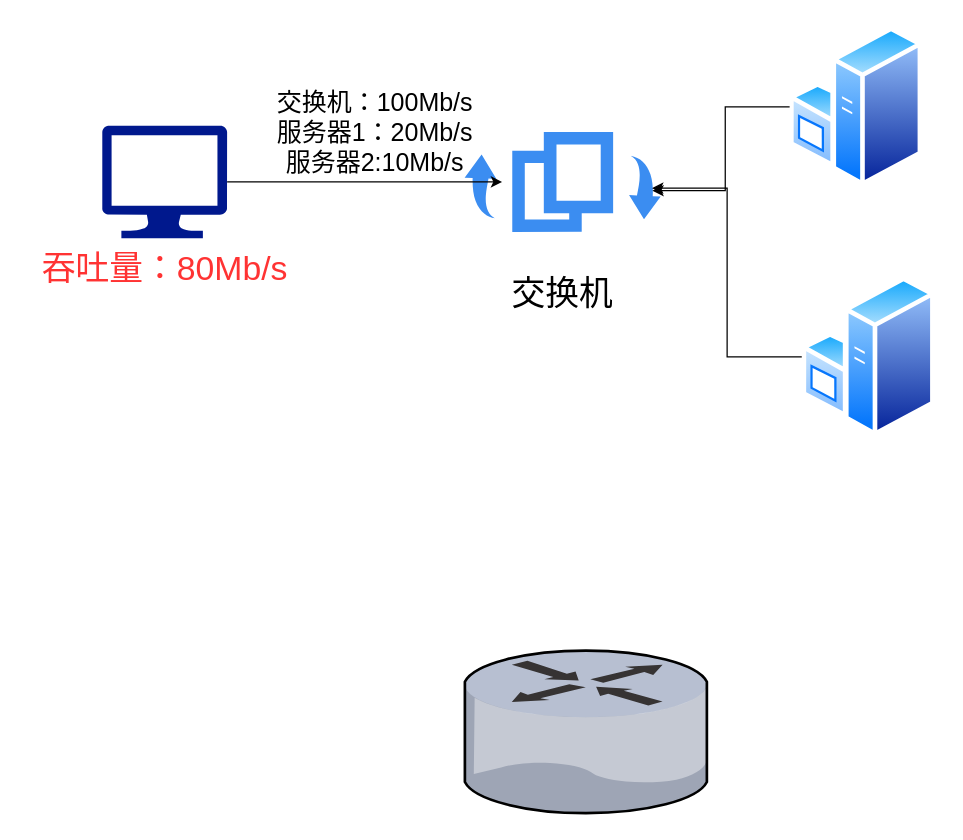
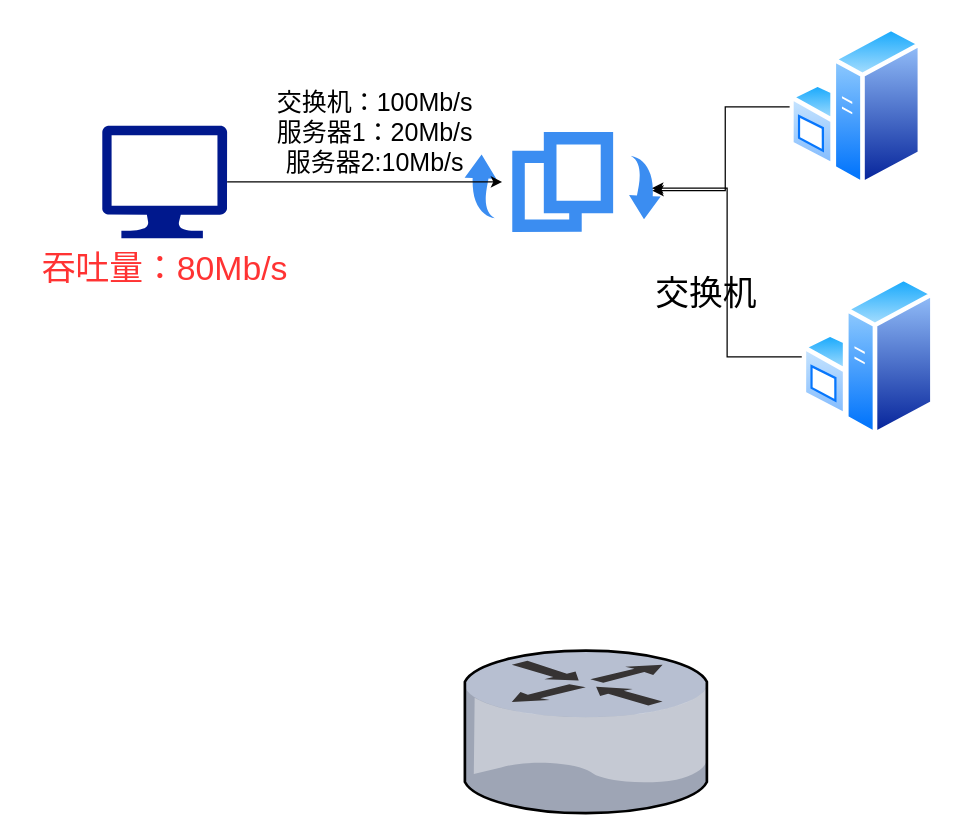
node "交换机": moved (562, 294) -> (706, 294)
